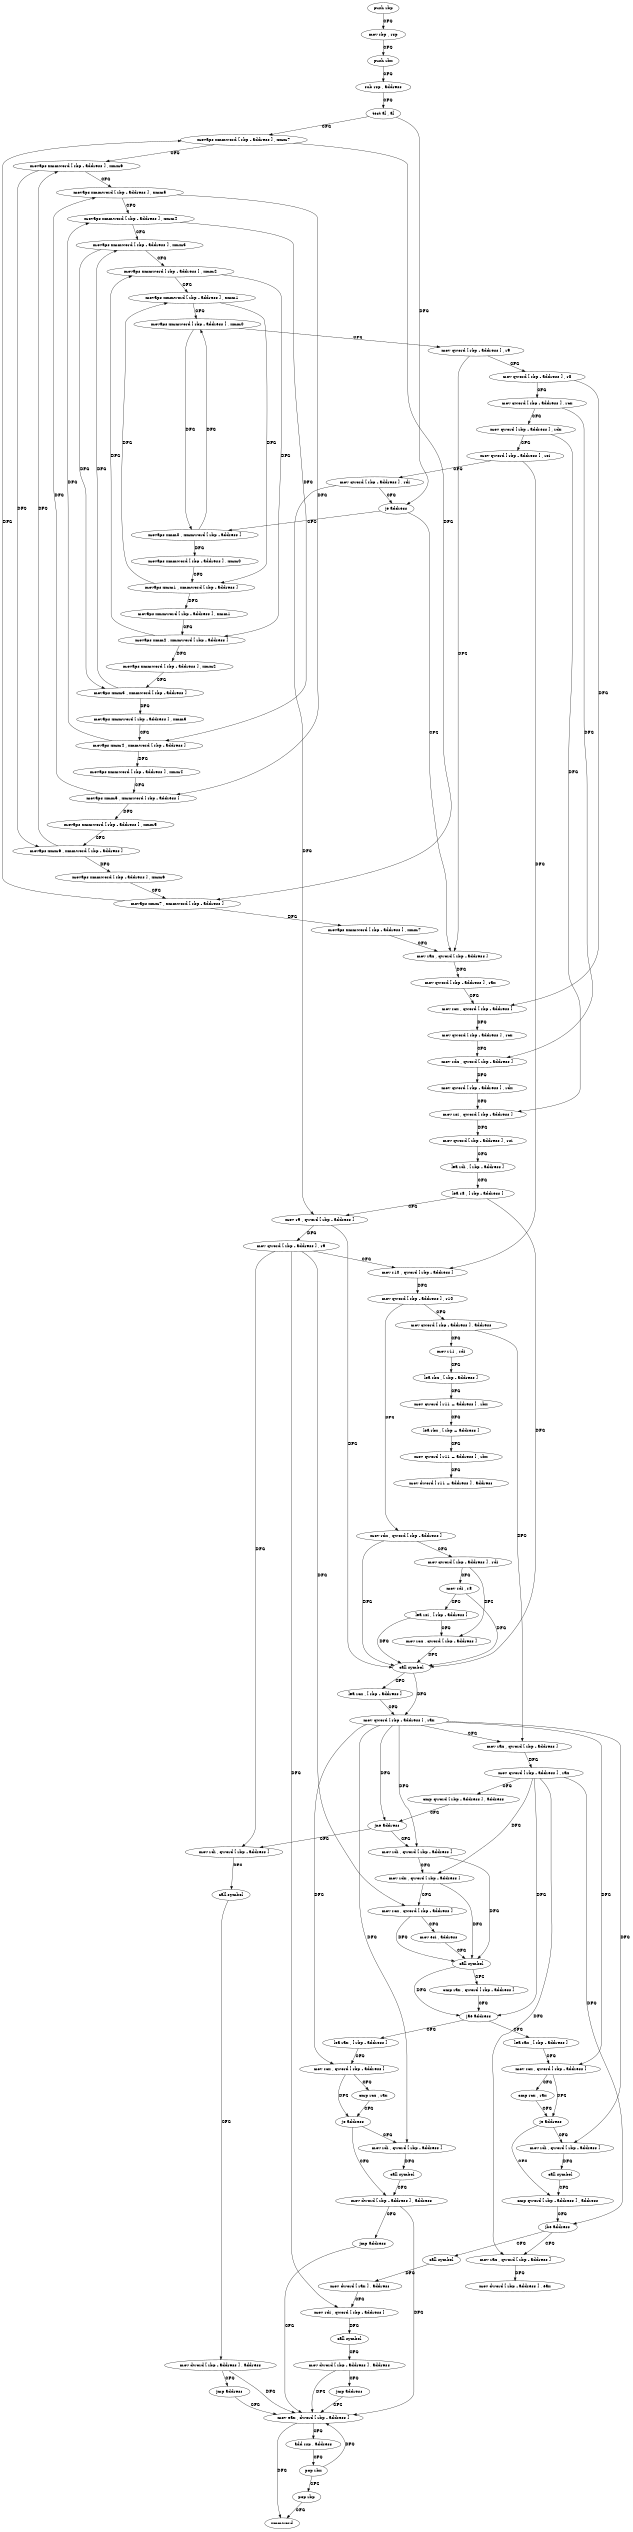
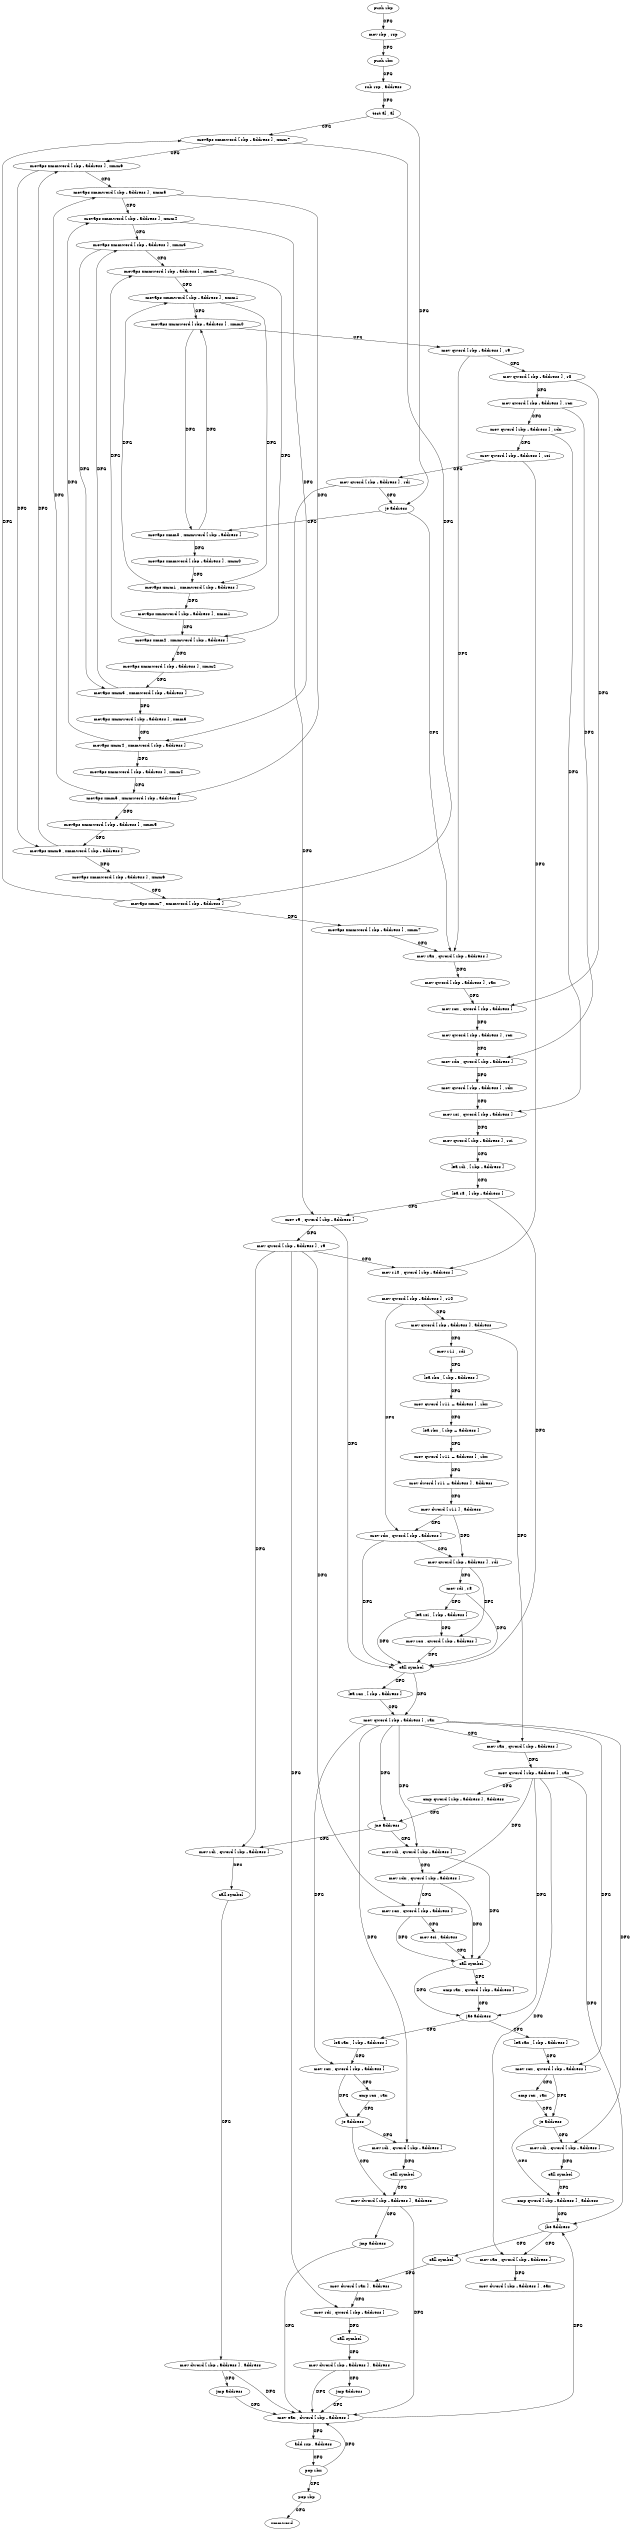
edge "mov r10 , qword [ rbp - address ]" -> "mov qword [ rbp - address ] , r10": removed, label "DFG"
node "mov dword [ r11 ] , address": added
edge "mov eax , dword [ rbp - address ]" -> "xmmword": now "mov eax , dword [ rbp - address ]" -> "jbe address"
